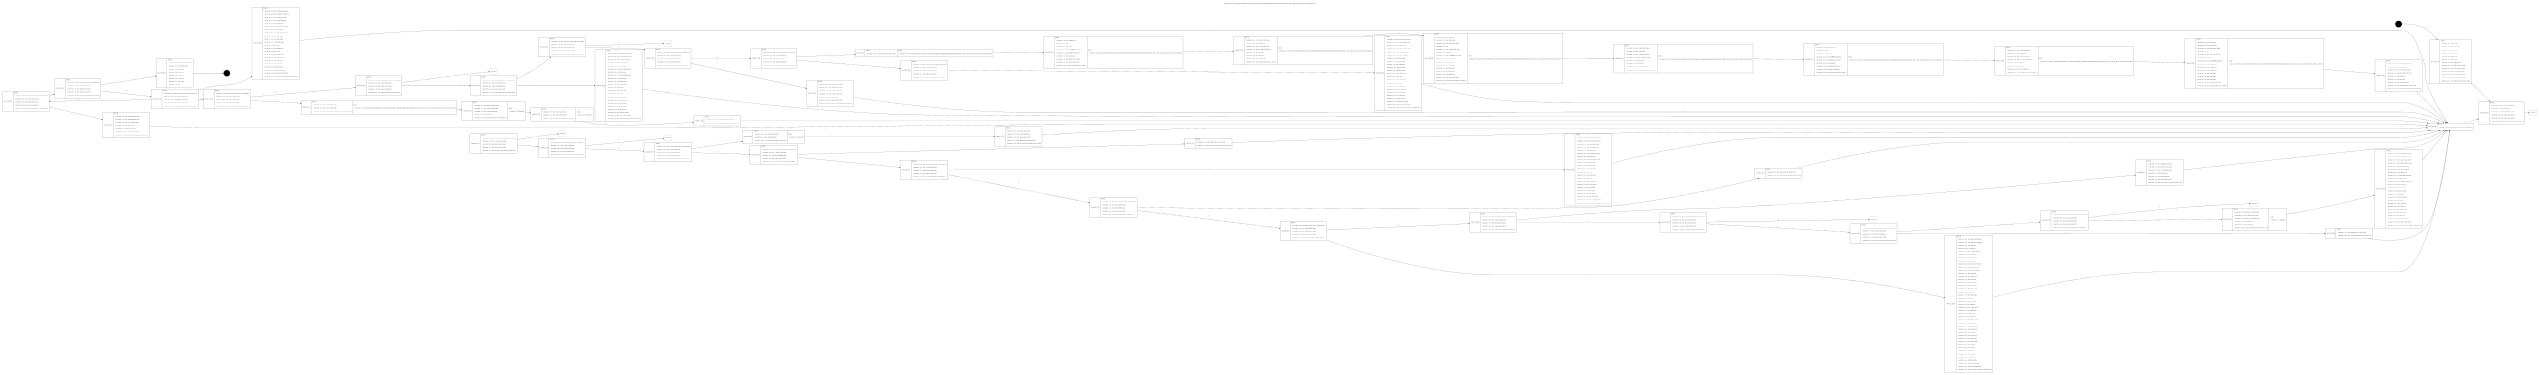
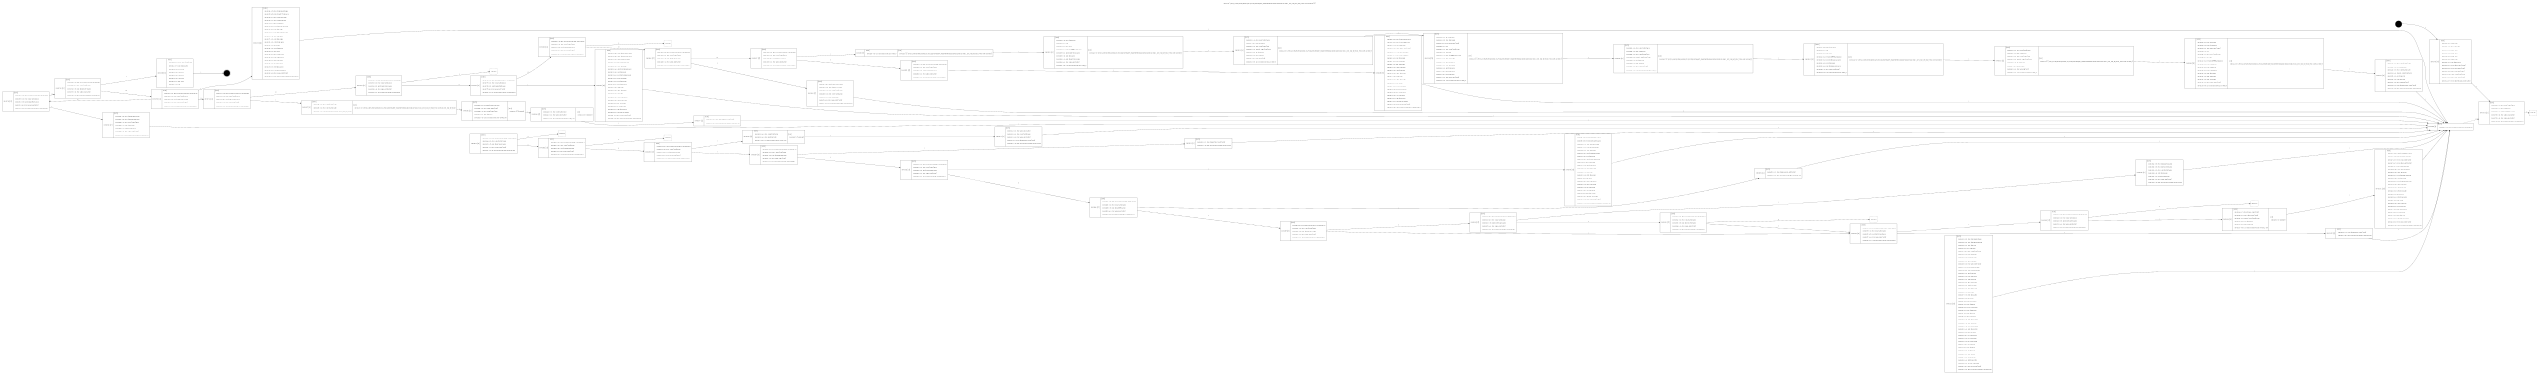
edge "0x4018ff [25]" -> "0x401ca3 [150]": now "0x4018ff [25]" -> "0x40194a [25]"
